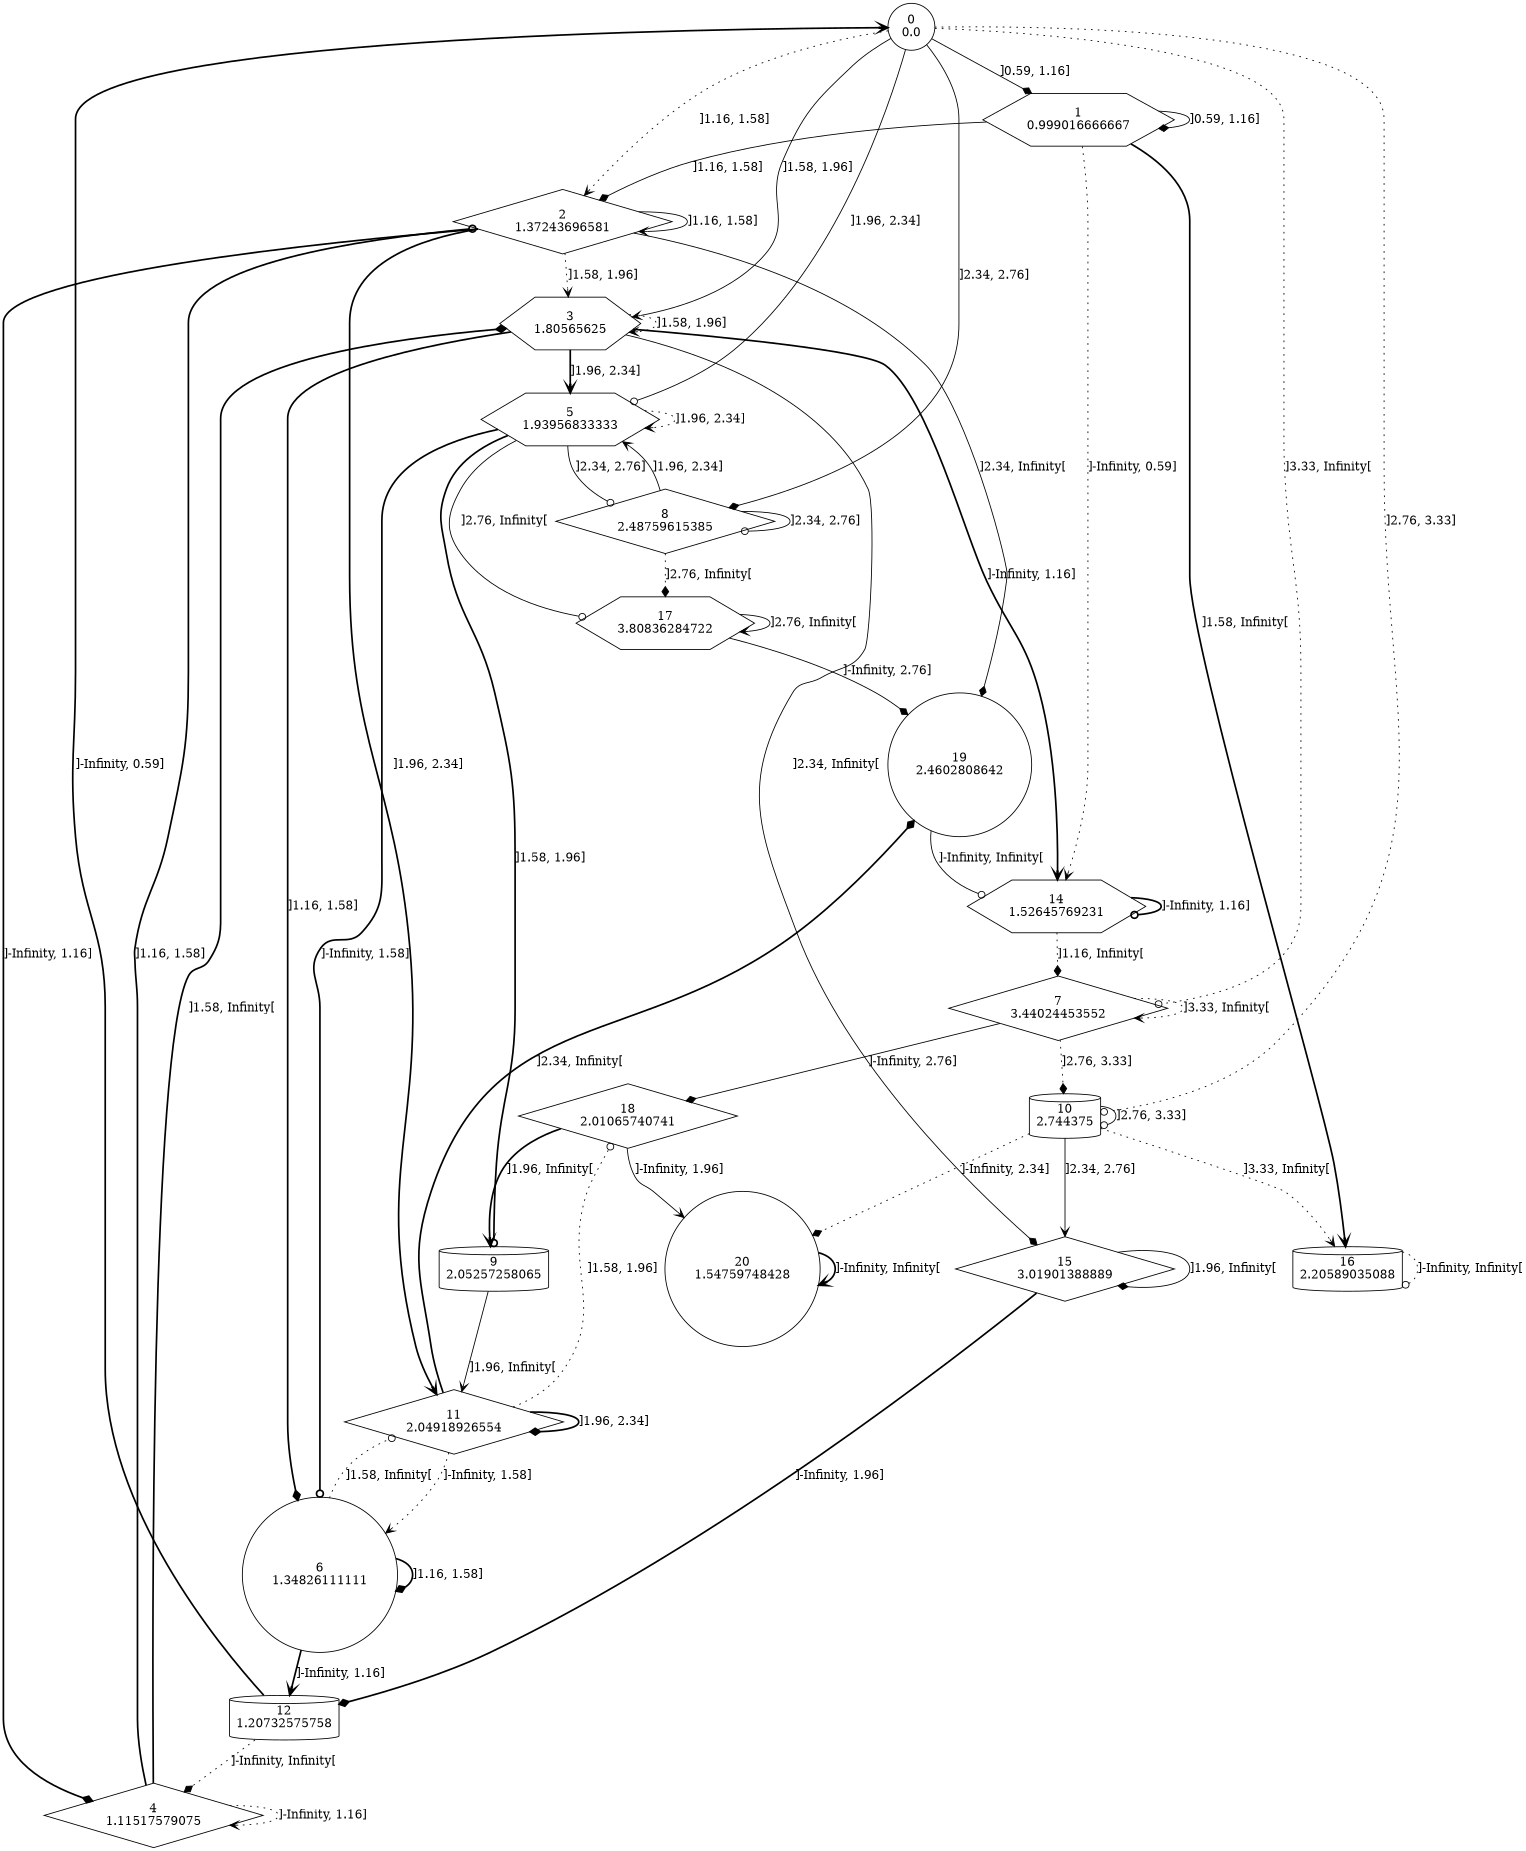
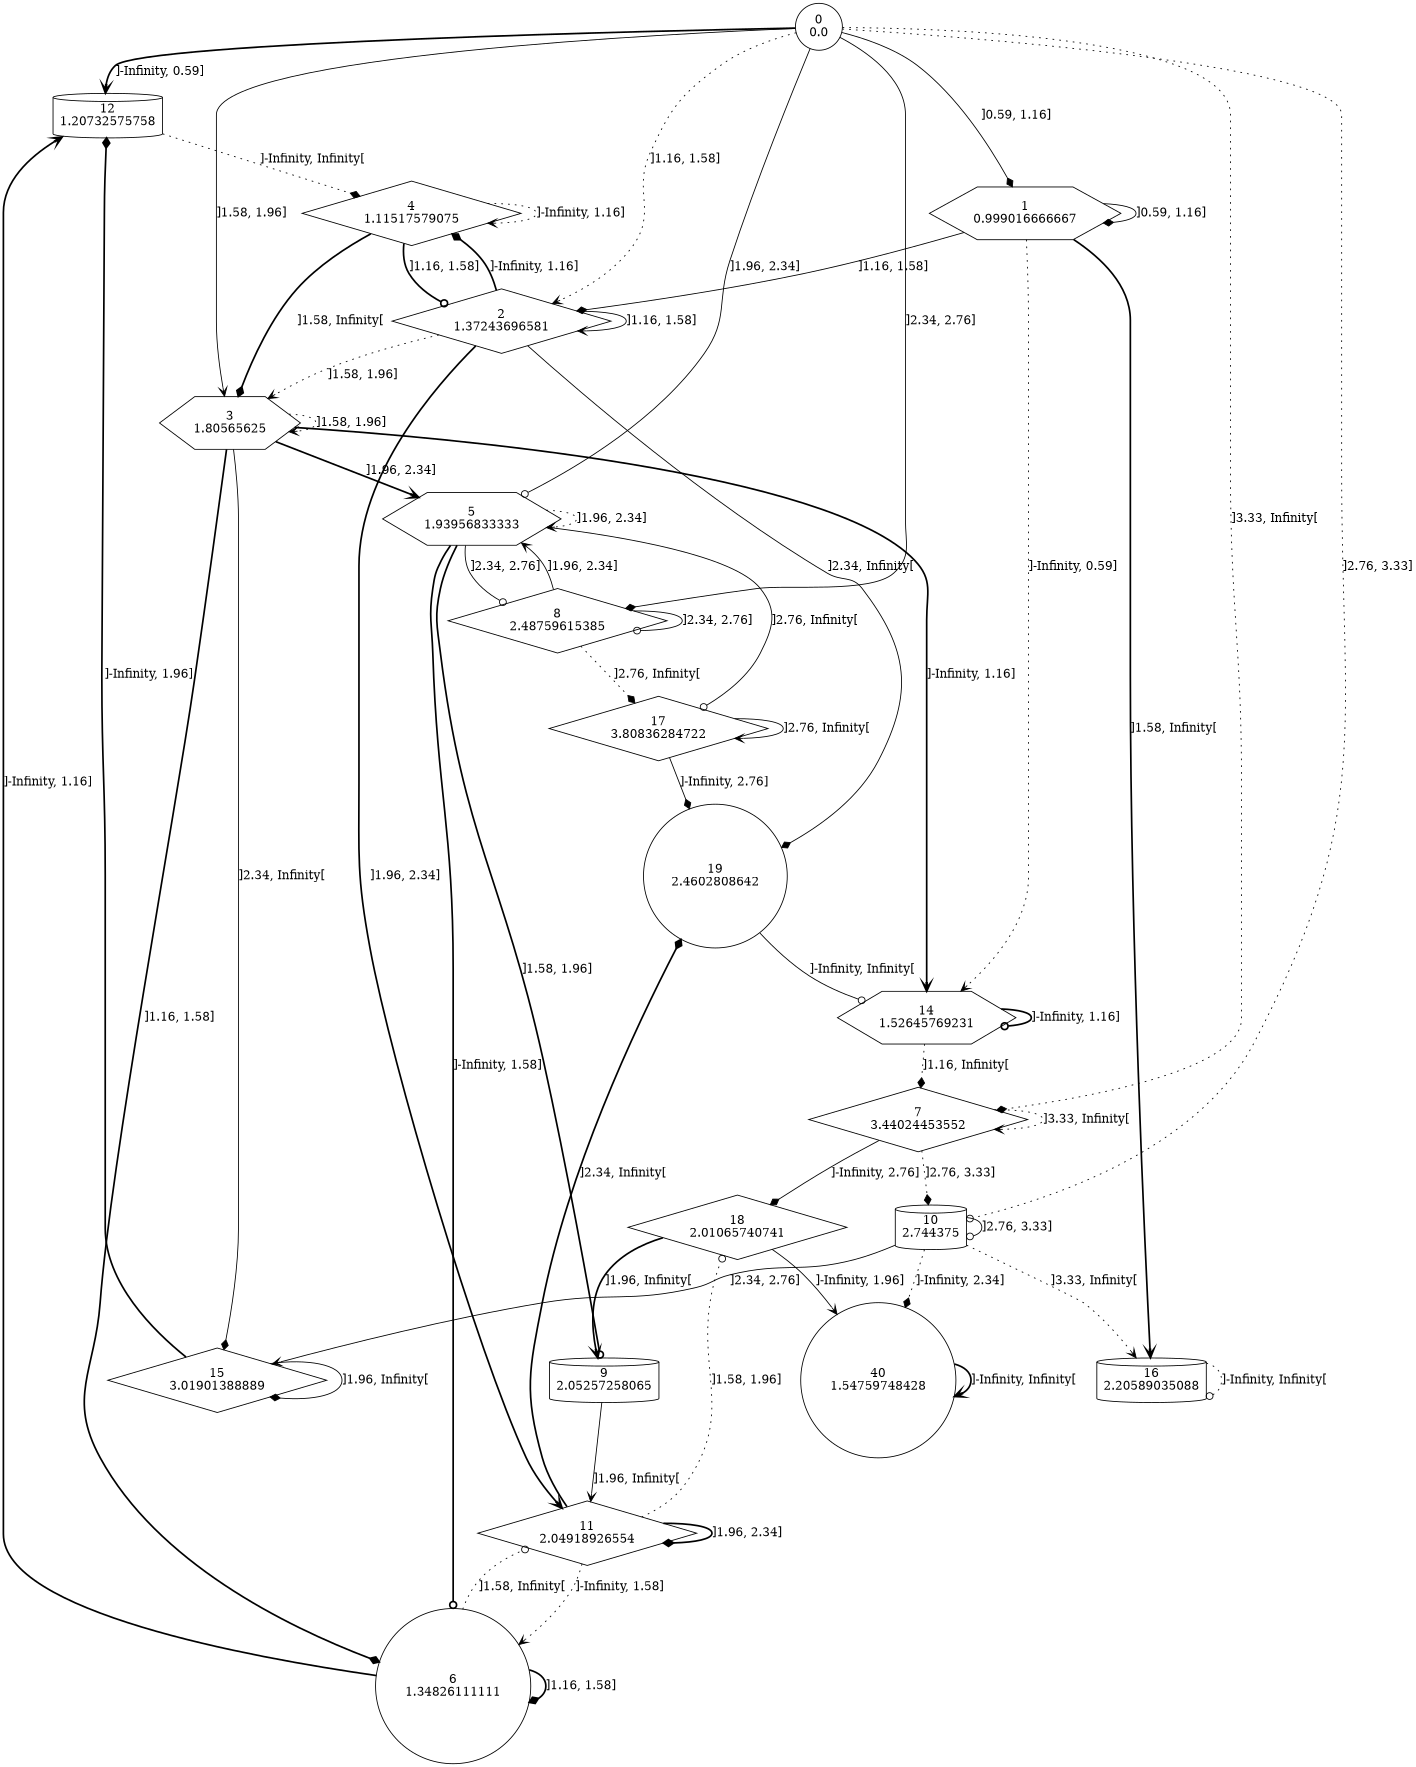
edge "0 0.0" -> "7 3.44024453552": arrowhead odot -> diamond
edge "12 1.20732575758" -> "0 0.0": reversed
node "17 3.80836284722": shape hexagon -> diamond
node "20 1.54759748428": label "20 1.54759748428" -> "40 1.54759748428"
